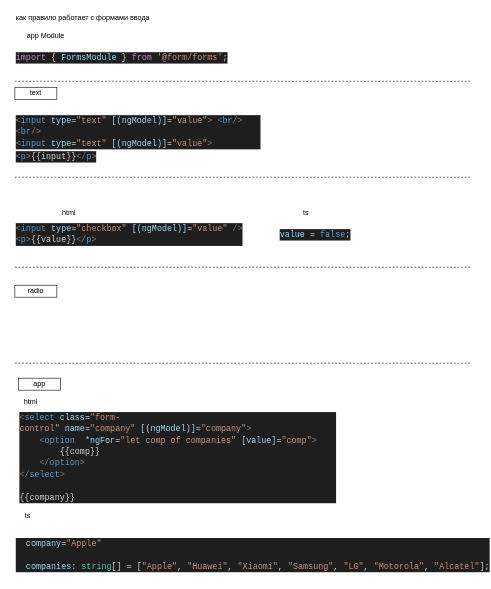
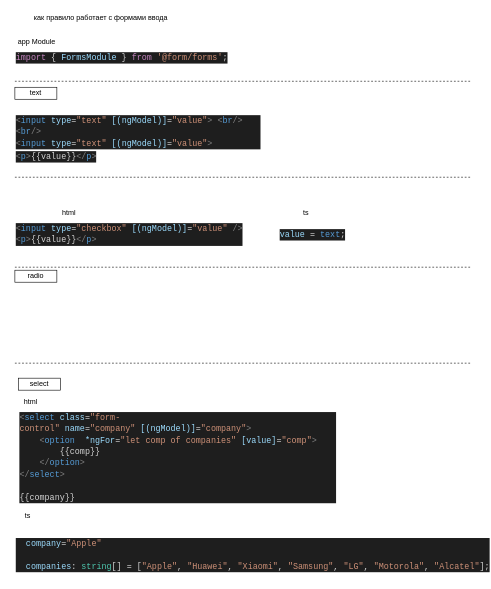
node "как правило работает c формами ввода": moved (87, 18) -> (105, 18)
node "app Module": moved (45, 36) -> (36, 42)
node "<p>{{input}}</p>": label "<p>{{input}}</p>" -> "<p>{{value}}</p>"
node "value = false;": label "value = false;" -> "value = text;"
node "radio": moved (36, 291) -> (36, 276)
node "app": label "app" -> "select"
